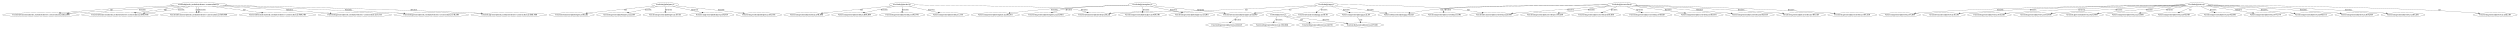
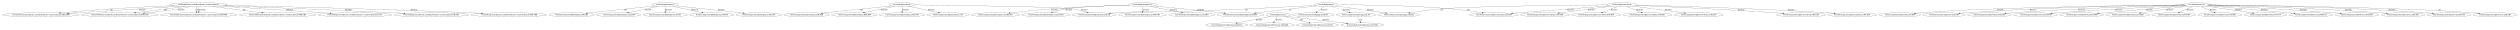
edge "rootNode@js/view.js:," -> "FunctionExpression@js/view.js:2674,2768": label "tajs" -> "dynamic"
node "FunctionExpression@js/controller.js:1,6785": removed
node "FunctionExpression@js/controller.js:5185,5536": removed
node "FunctionExpression@js/view.js:3129,3179": added
edge "FunctionDeclaration@js/template.js:623,907" -> "FunctionExpression@js/store.js:435,449": now "rootNode@js/store.js:," -> "FunctionExpression@js/store.js:435,449"
